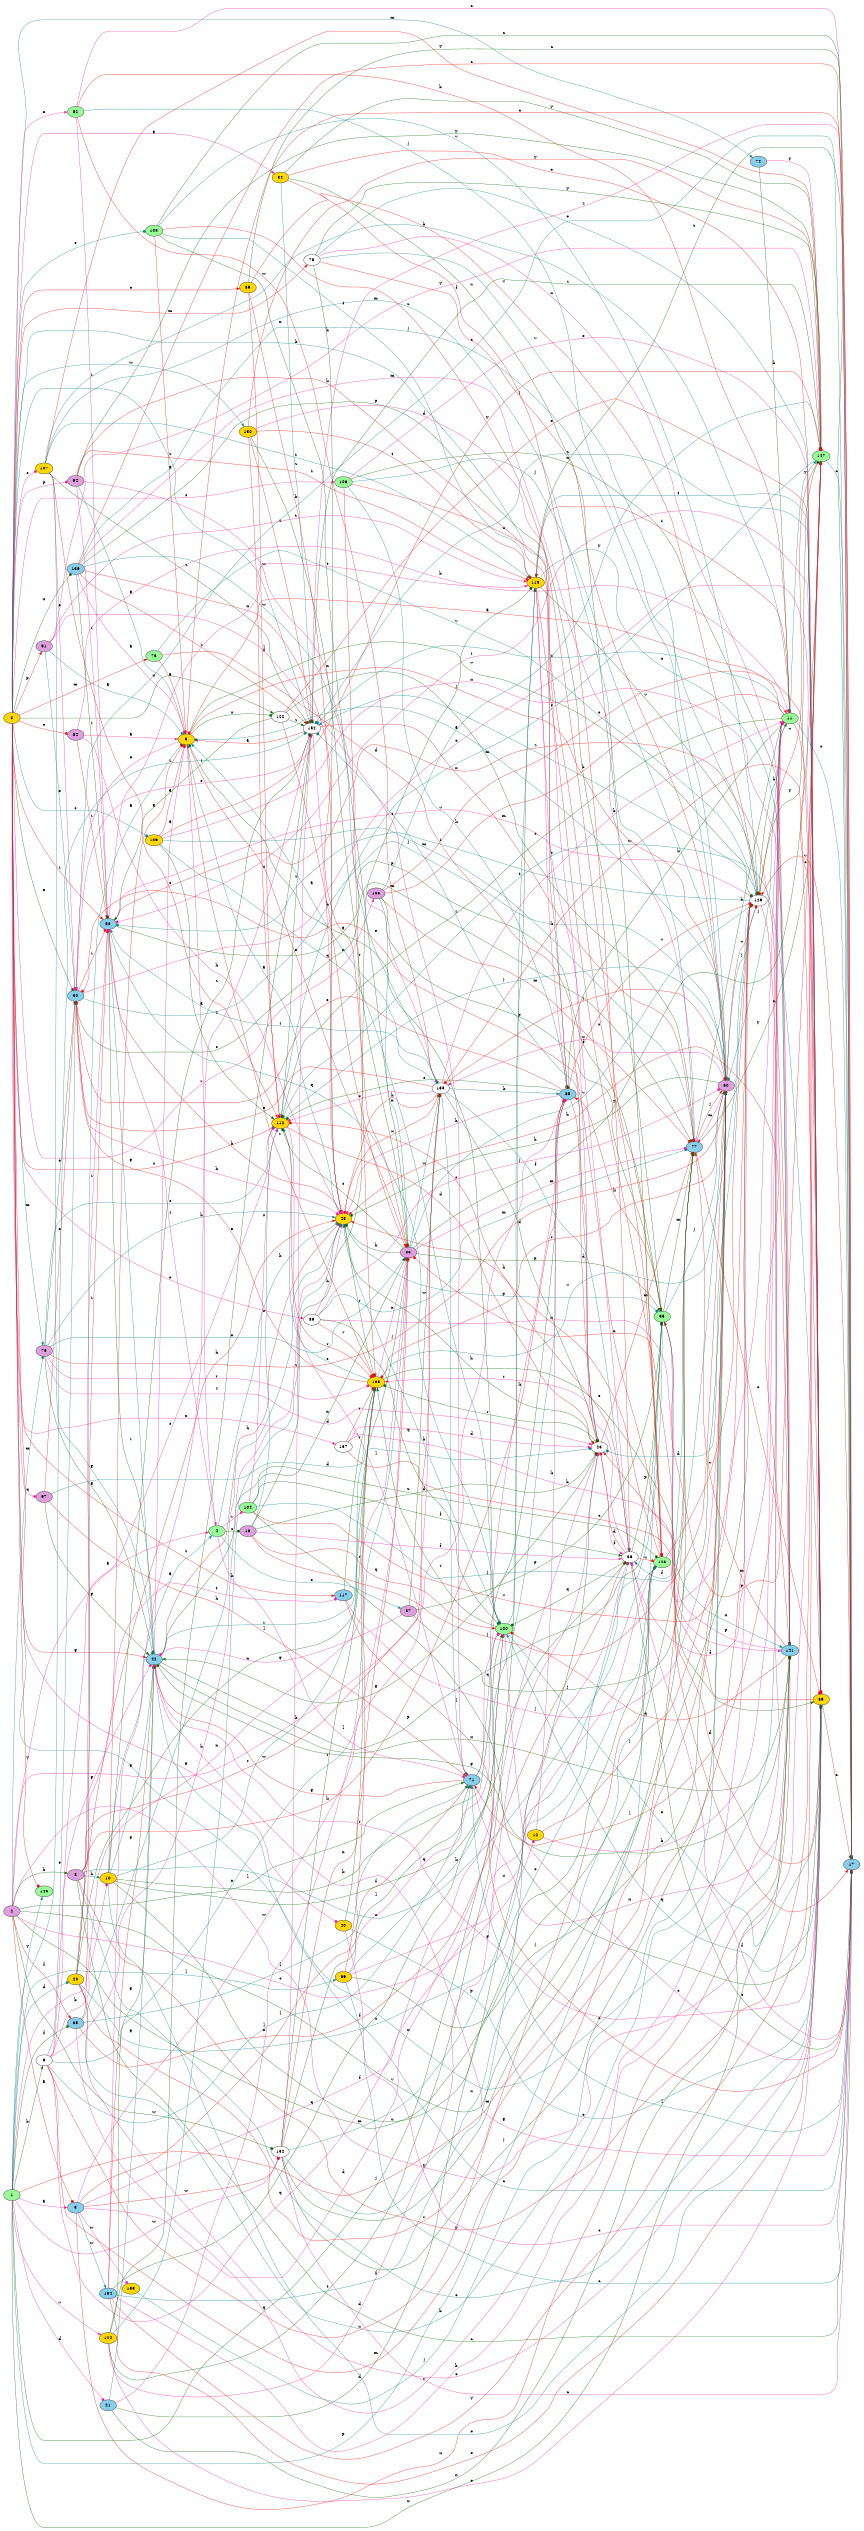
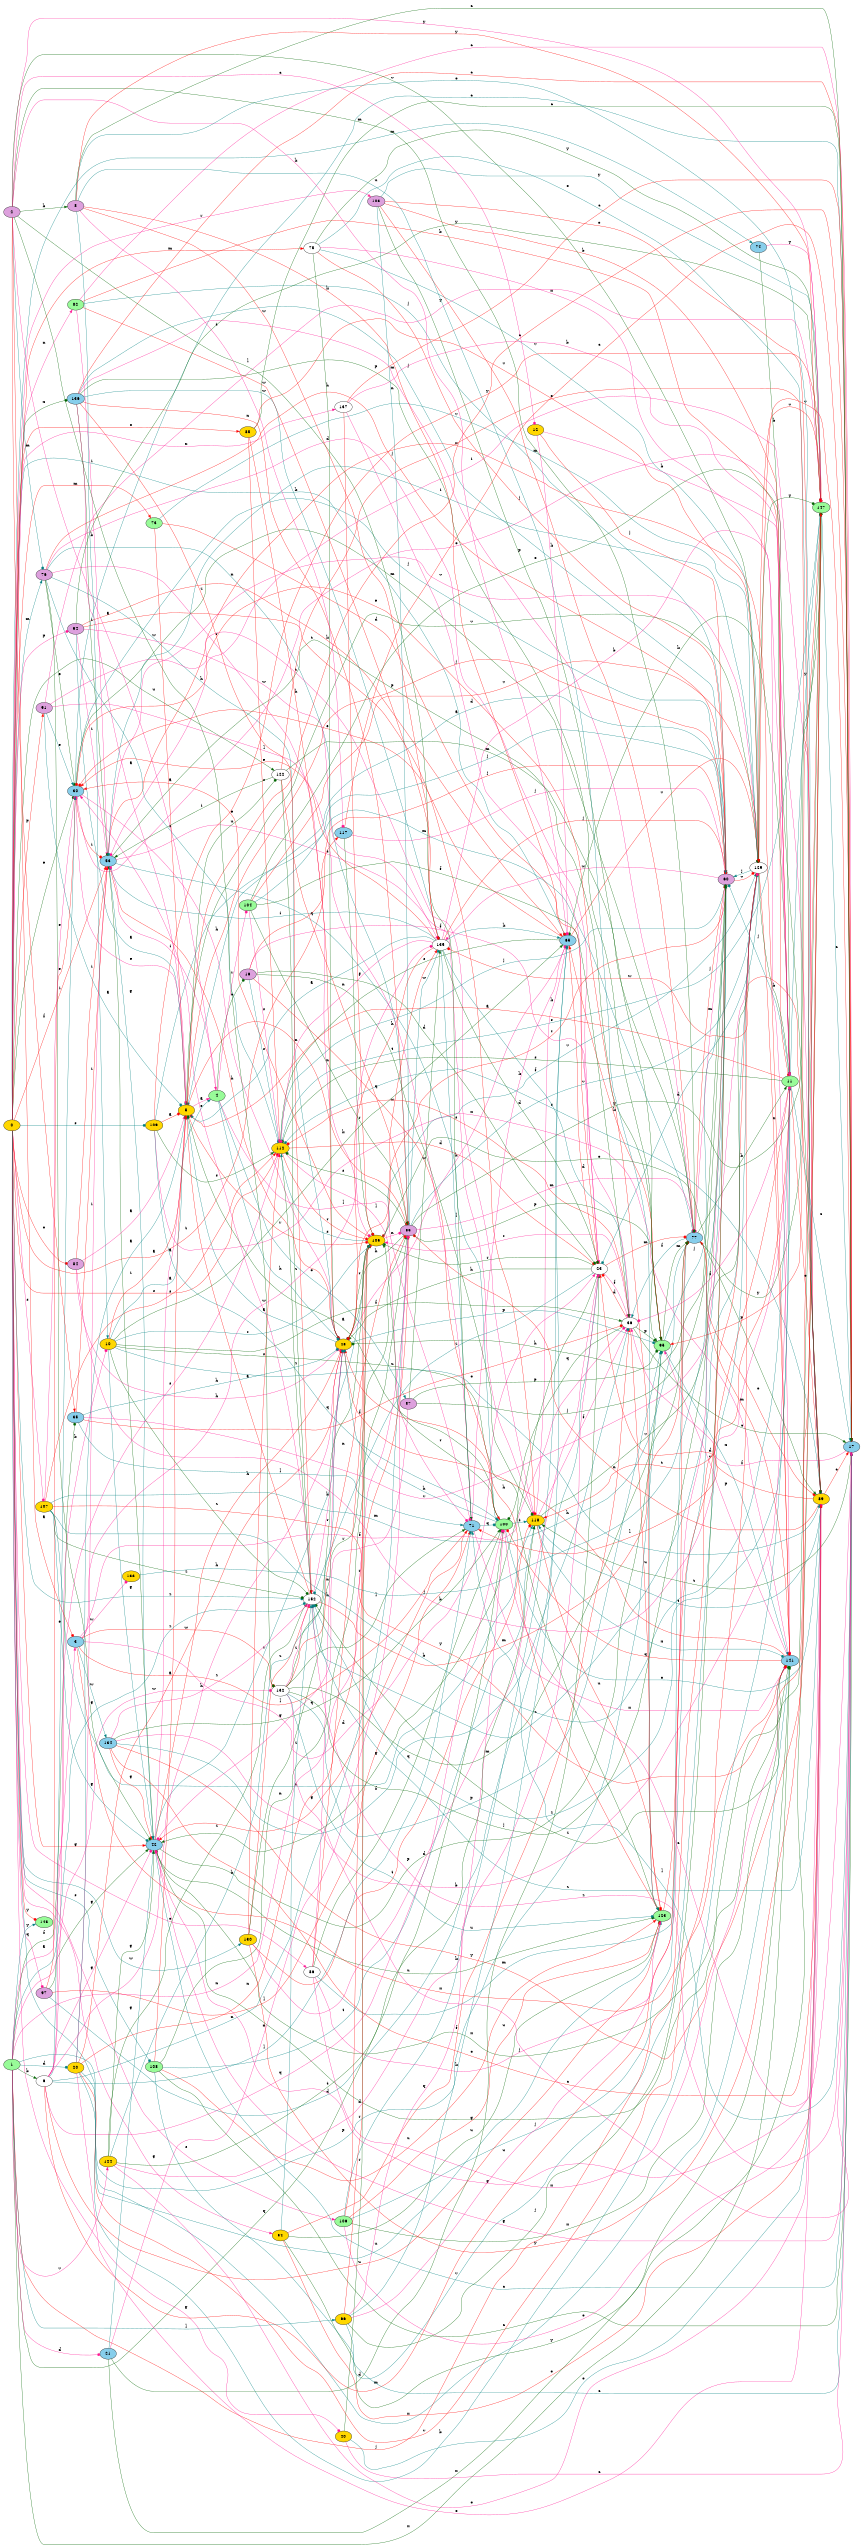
edge "20" -> "83": color darkgreen -> red
edge "89" -> "100": removed, label "q"
